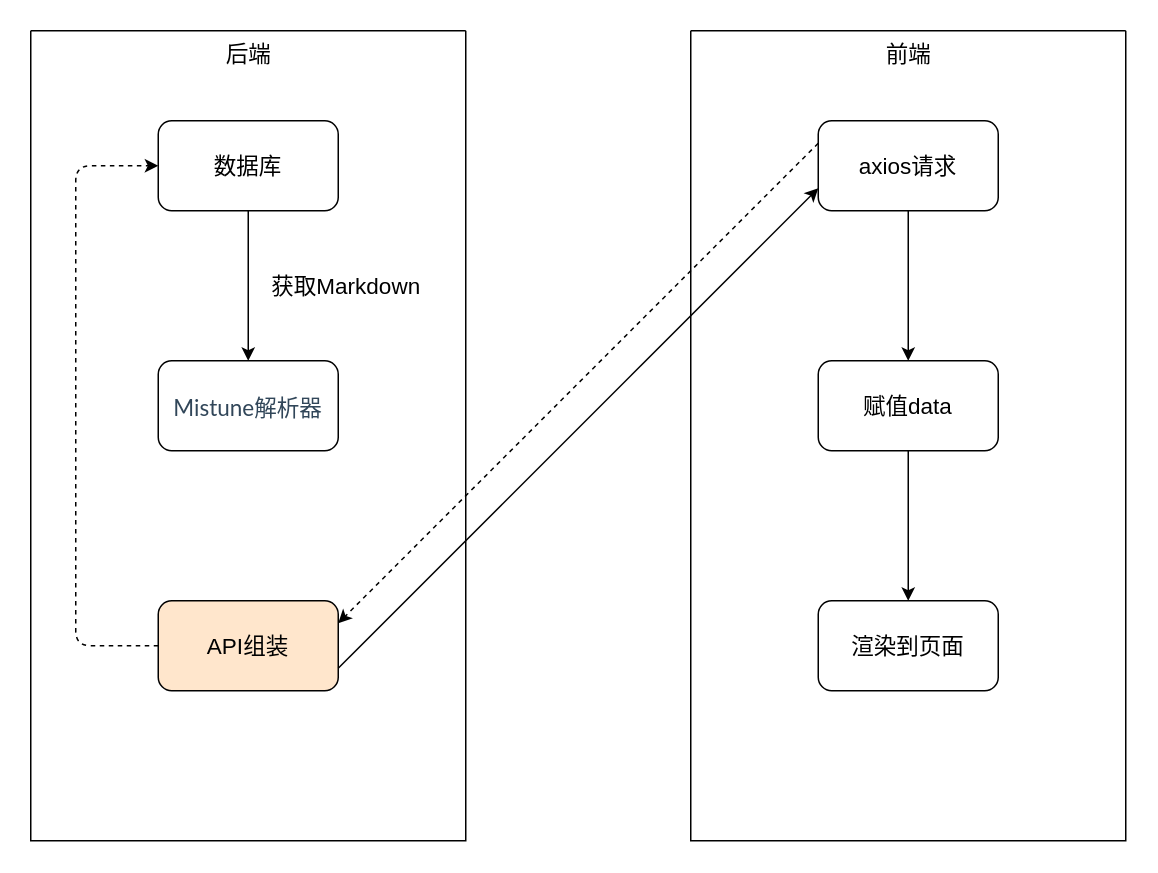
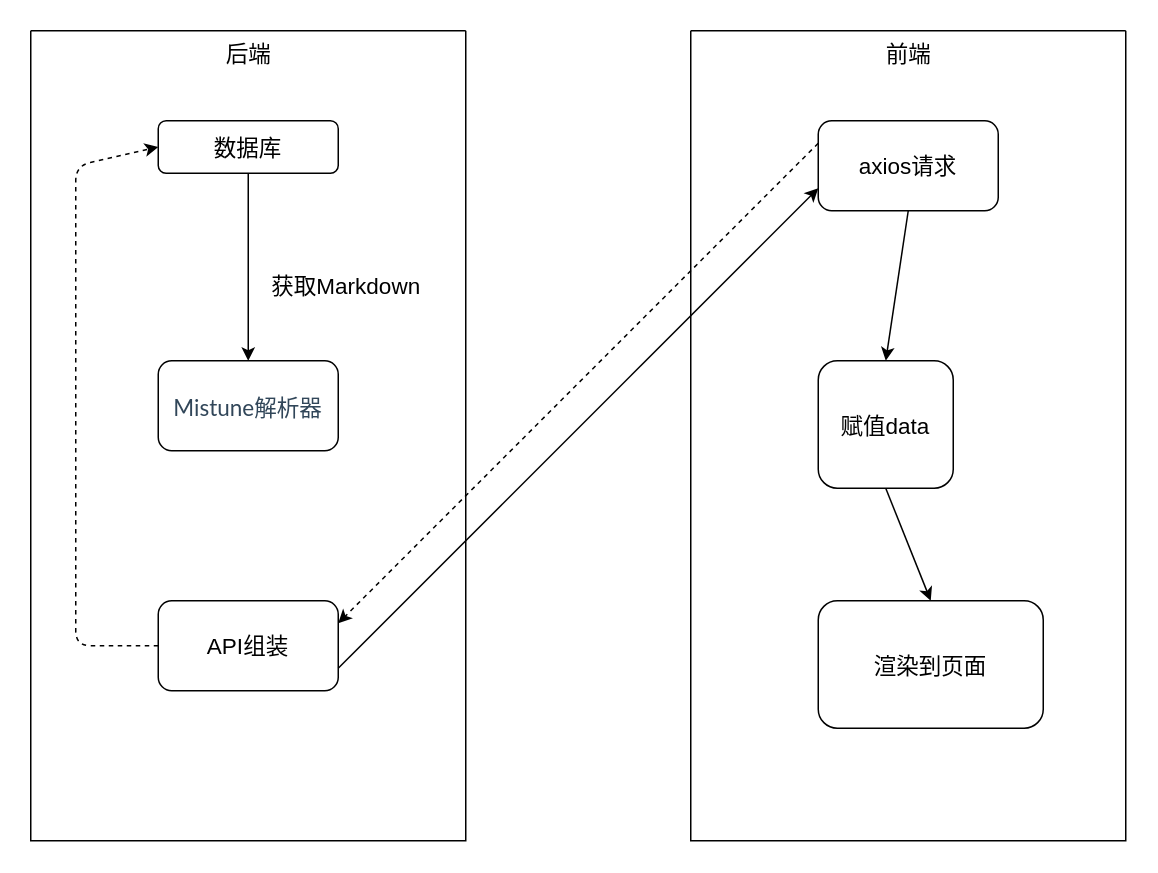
node "数据库": size 180x90 -> 180x53
node "赋值data": size 180x90 -> 135x128
node "API组装": fillcolor #ffe6cc -> #ffffff
node "渲染到页面": size 180x90 -> 225x128
